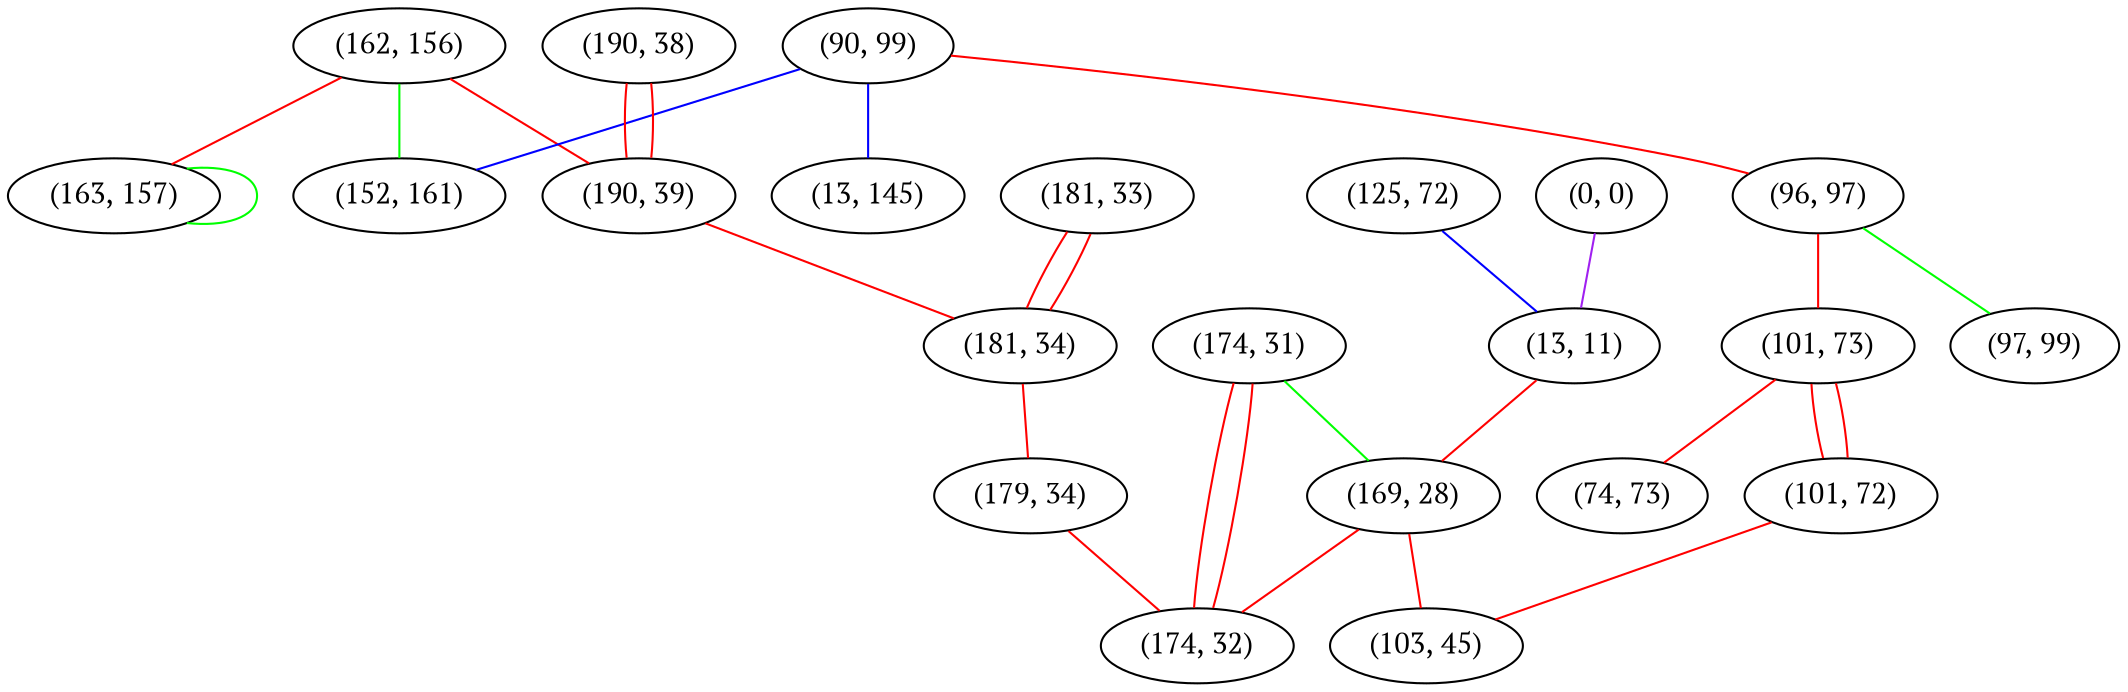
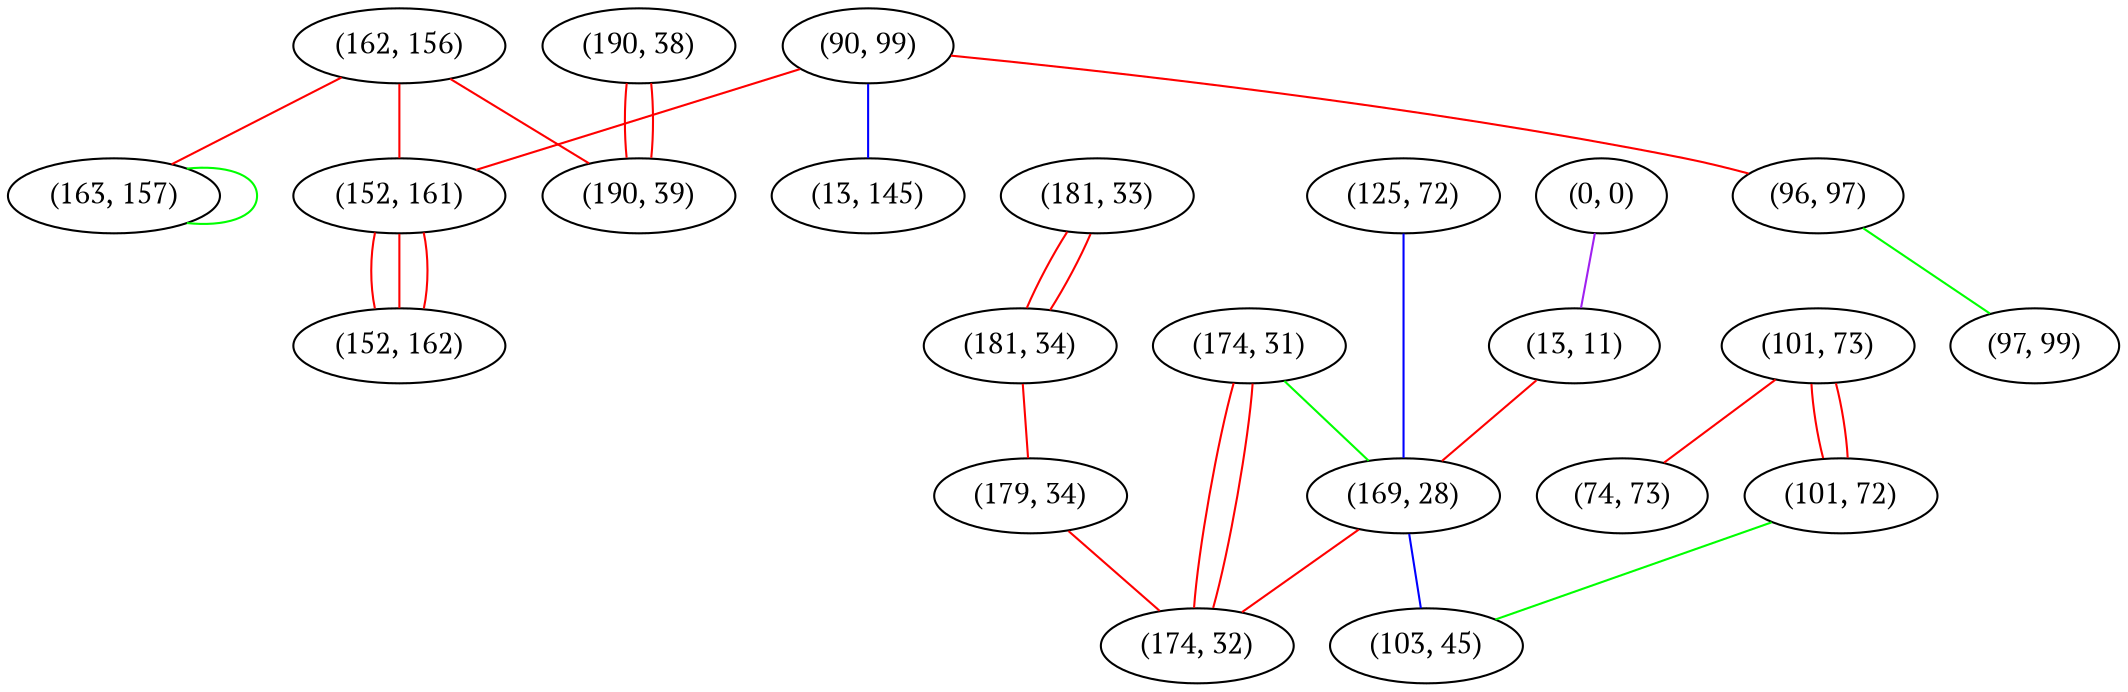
edge "(90, 99)" -- "(152, 161)": color blue -> red
edge "(162, 156)" -- "(152, 161)": color green -> red
edge "(190, 39)" -- "(181, 34)": removed
edge "(125, 72)" -- "(13, 11)": now "(125, 72)" -- "(169, 28)"
edge "(96, 97)" -- "(101, 73)": removed
node "(152, 162)": added
edge "(169, 28)" -- "(103, 45)": color red -> blue
edge "(101, 72)" -- "(103, 45)": color red -> green
